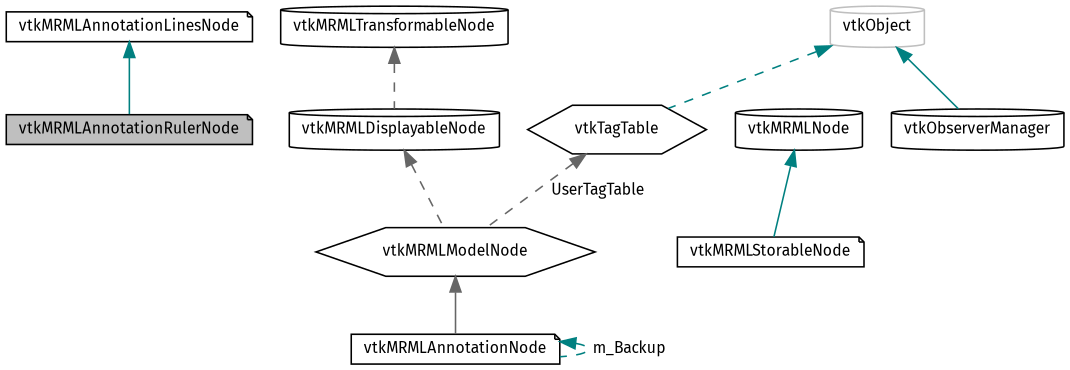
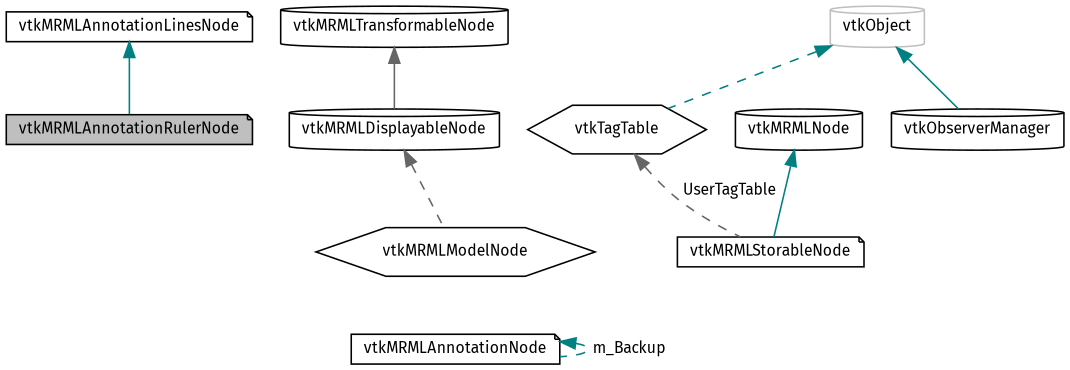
edge "vtkMRMLDisplayableNode" -> "vtkMRMLTransformableNode": style dashed -> solid
edge "vtkMRMLModelNode" -> "vtkTagTable": now "vtkMRMLStorableNode" -> "vtkTagTable"
edge "vtkMRMLAnnotationNode" -> "vtkMRMLModelNode": removed
